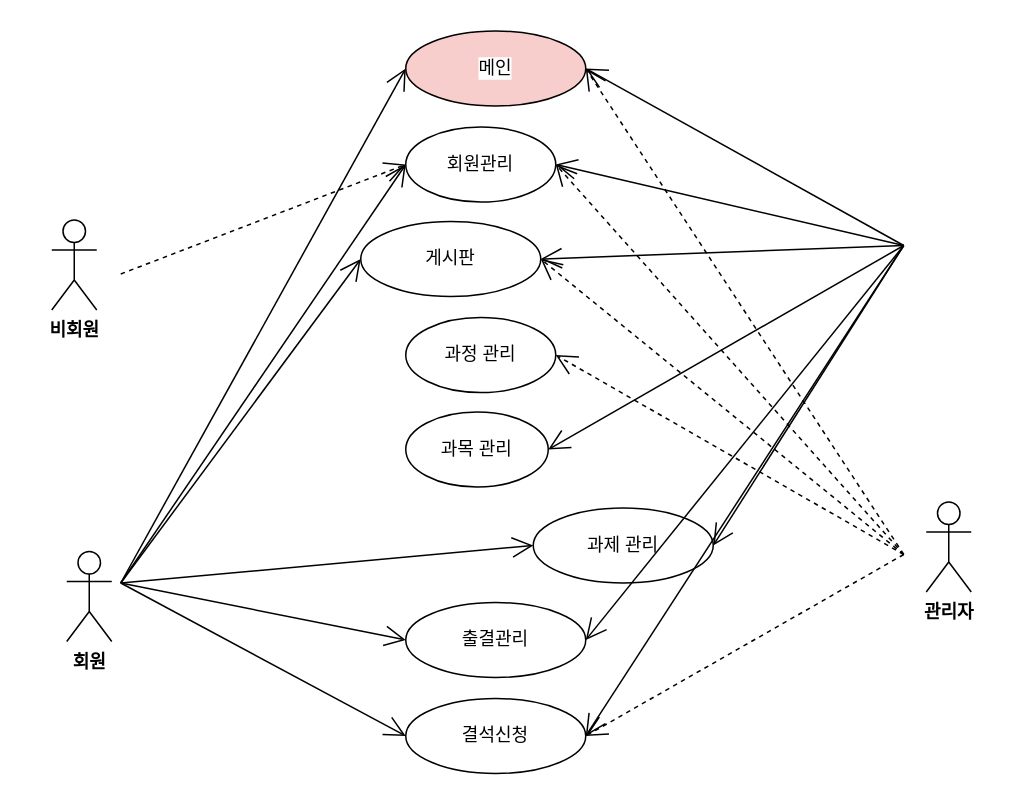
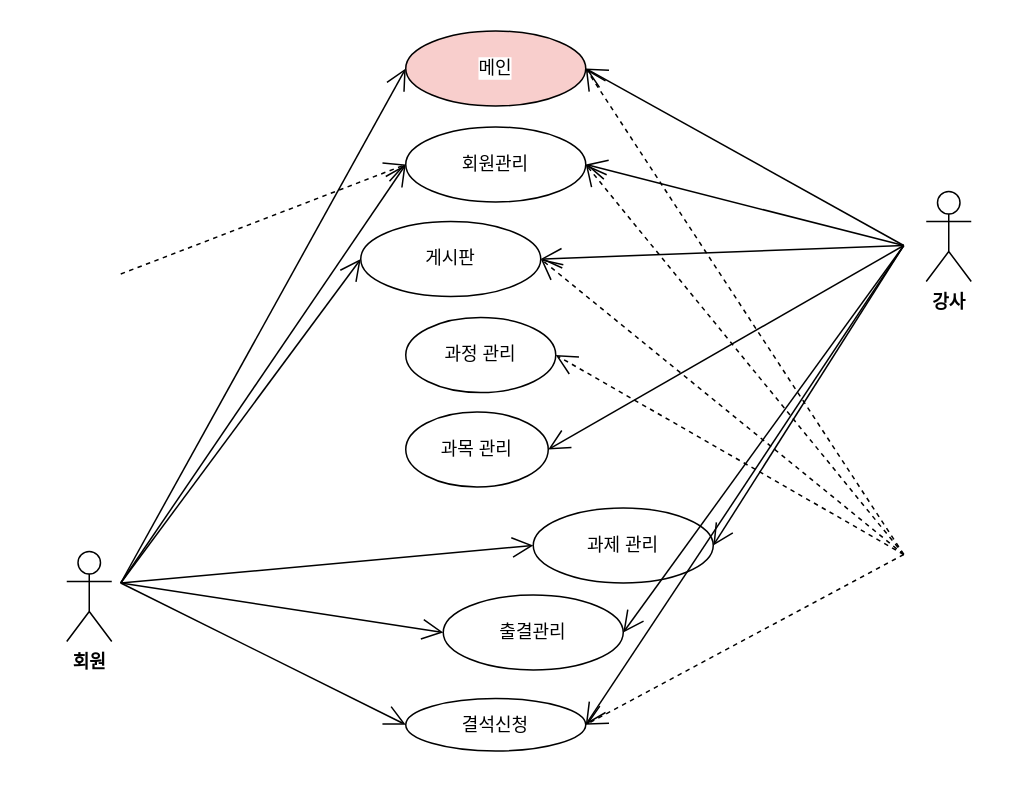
node "회원관리": size 150x75 -> 180x75
node "강사": added
node "비회원": removed
node "관리자": removed
node "출결관리": moved (496, 640) -> (533, 632)
node "결석신청": size 180x75 -> 180x53
